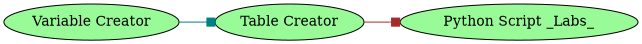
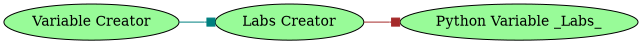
node "Table Creator": label "Table Creator" -> "Labs Creator"
node "Python Script _Labs_": label "Python Script _Labs_" -> "Python Variable _Labs_"
